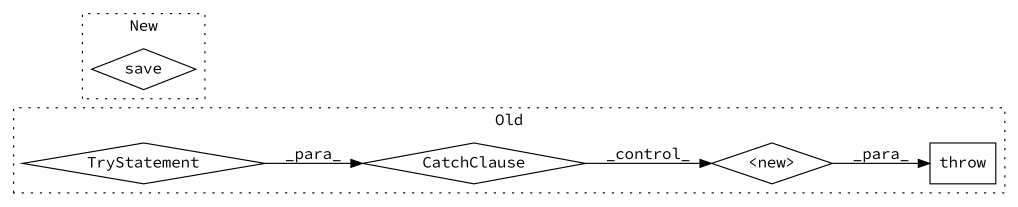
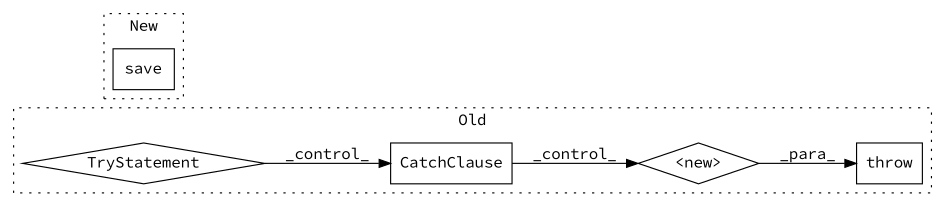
node "save": shape diamond -> box
edge "TryStatement" -> "CatchClause": label "_para_" -> "_control_"
node "CatchClause": shape diamond -> box
